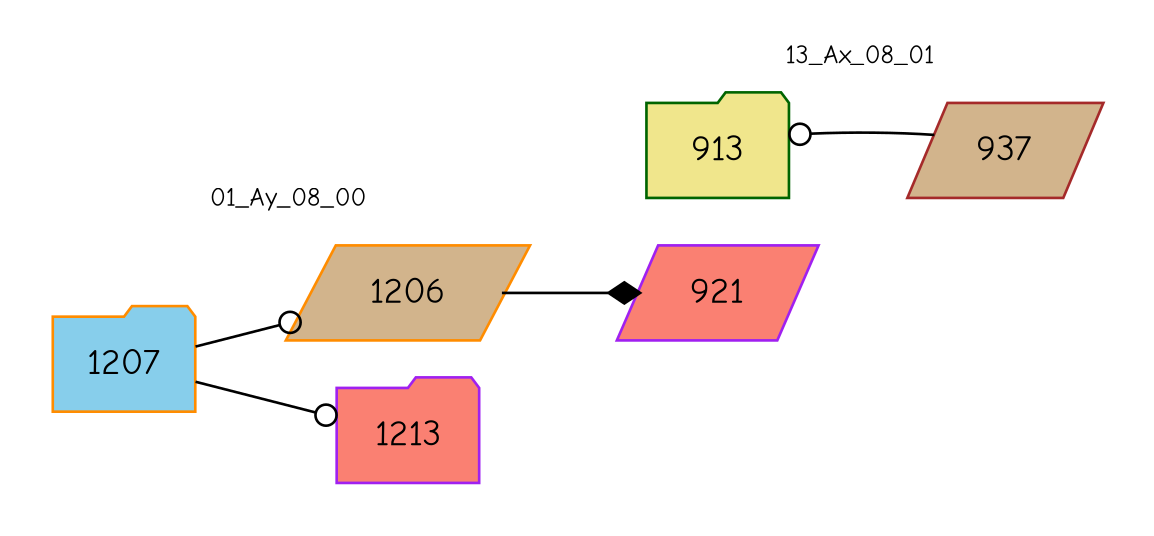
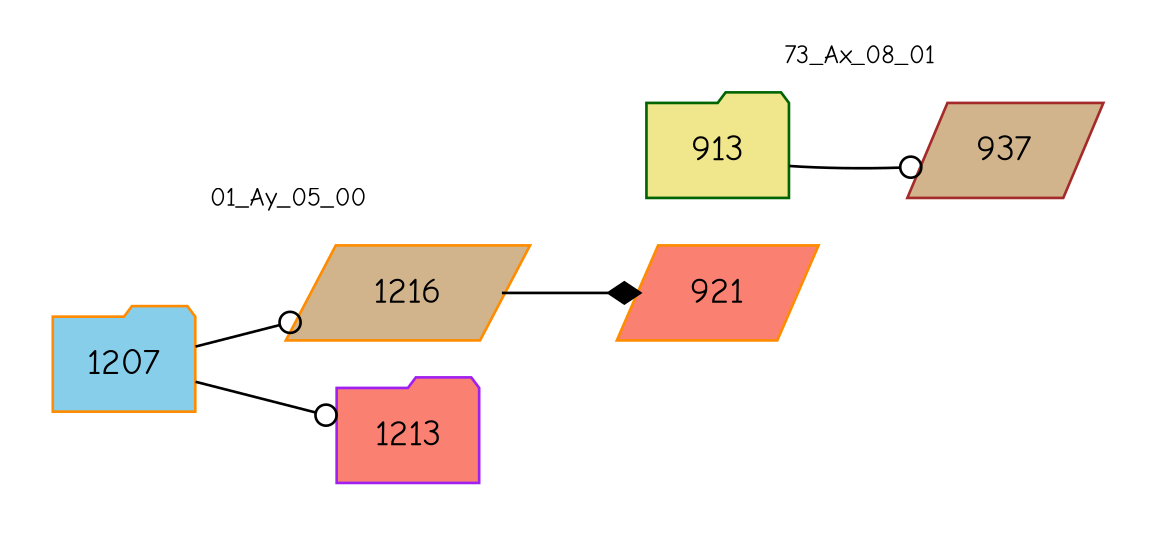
cluster "13_Ax_08_01": label "13_Ax_08_01" -> "73_Ax_08_01"
edge "937" -> "913": reversed
cluster "01_Ay_08_00": label "01_Ay_08_00" -> "01_Ay_05_00"
node "1206": label "1206" -> "1216"
node "921": color purple -> darkorange
